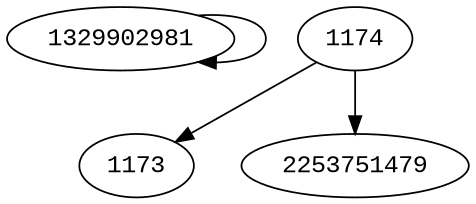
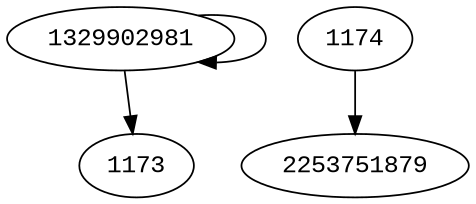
edge "1174" -> "1173": now "1329902981" -> "1173"
node "2253751479": label "2253751479" -> "2253751879"
